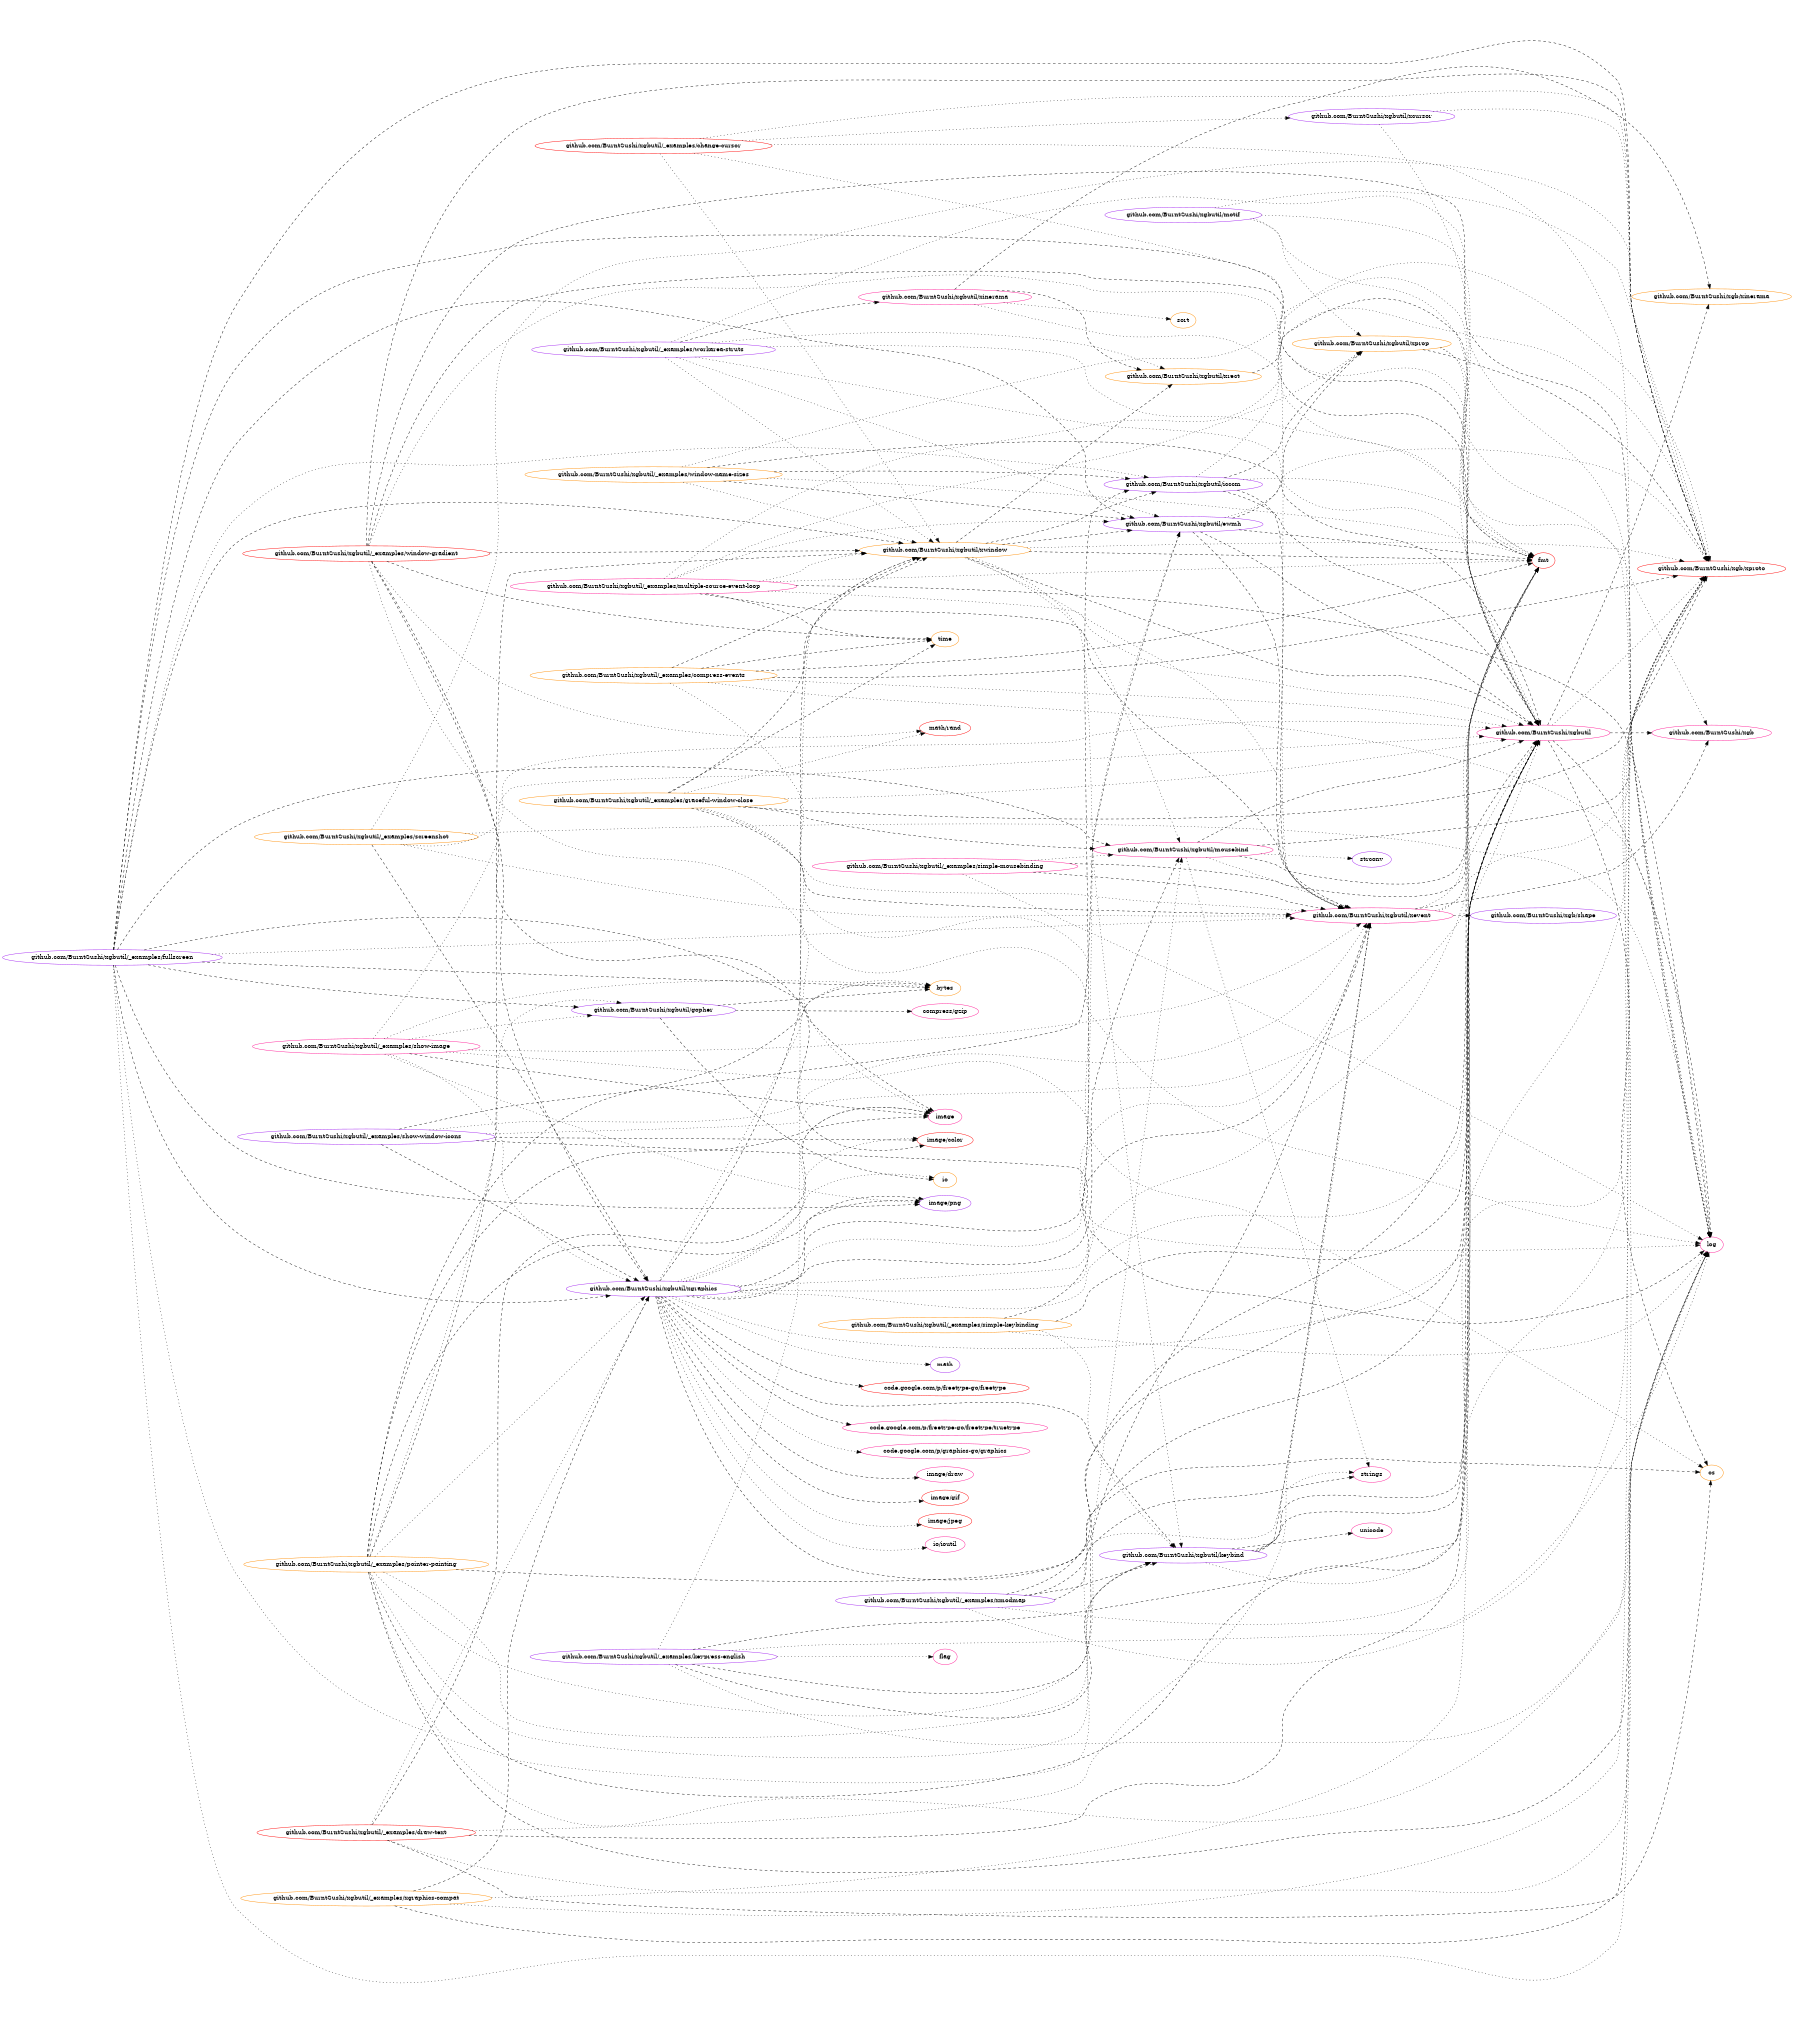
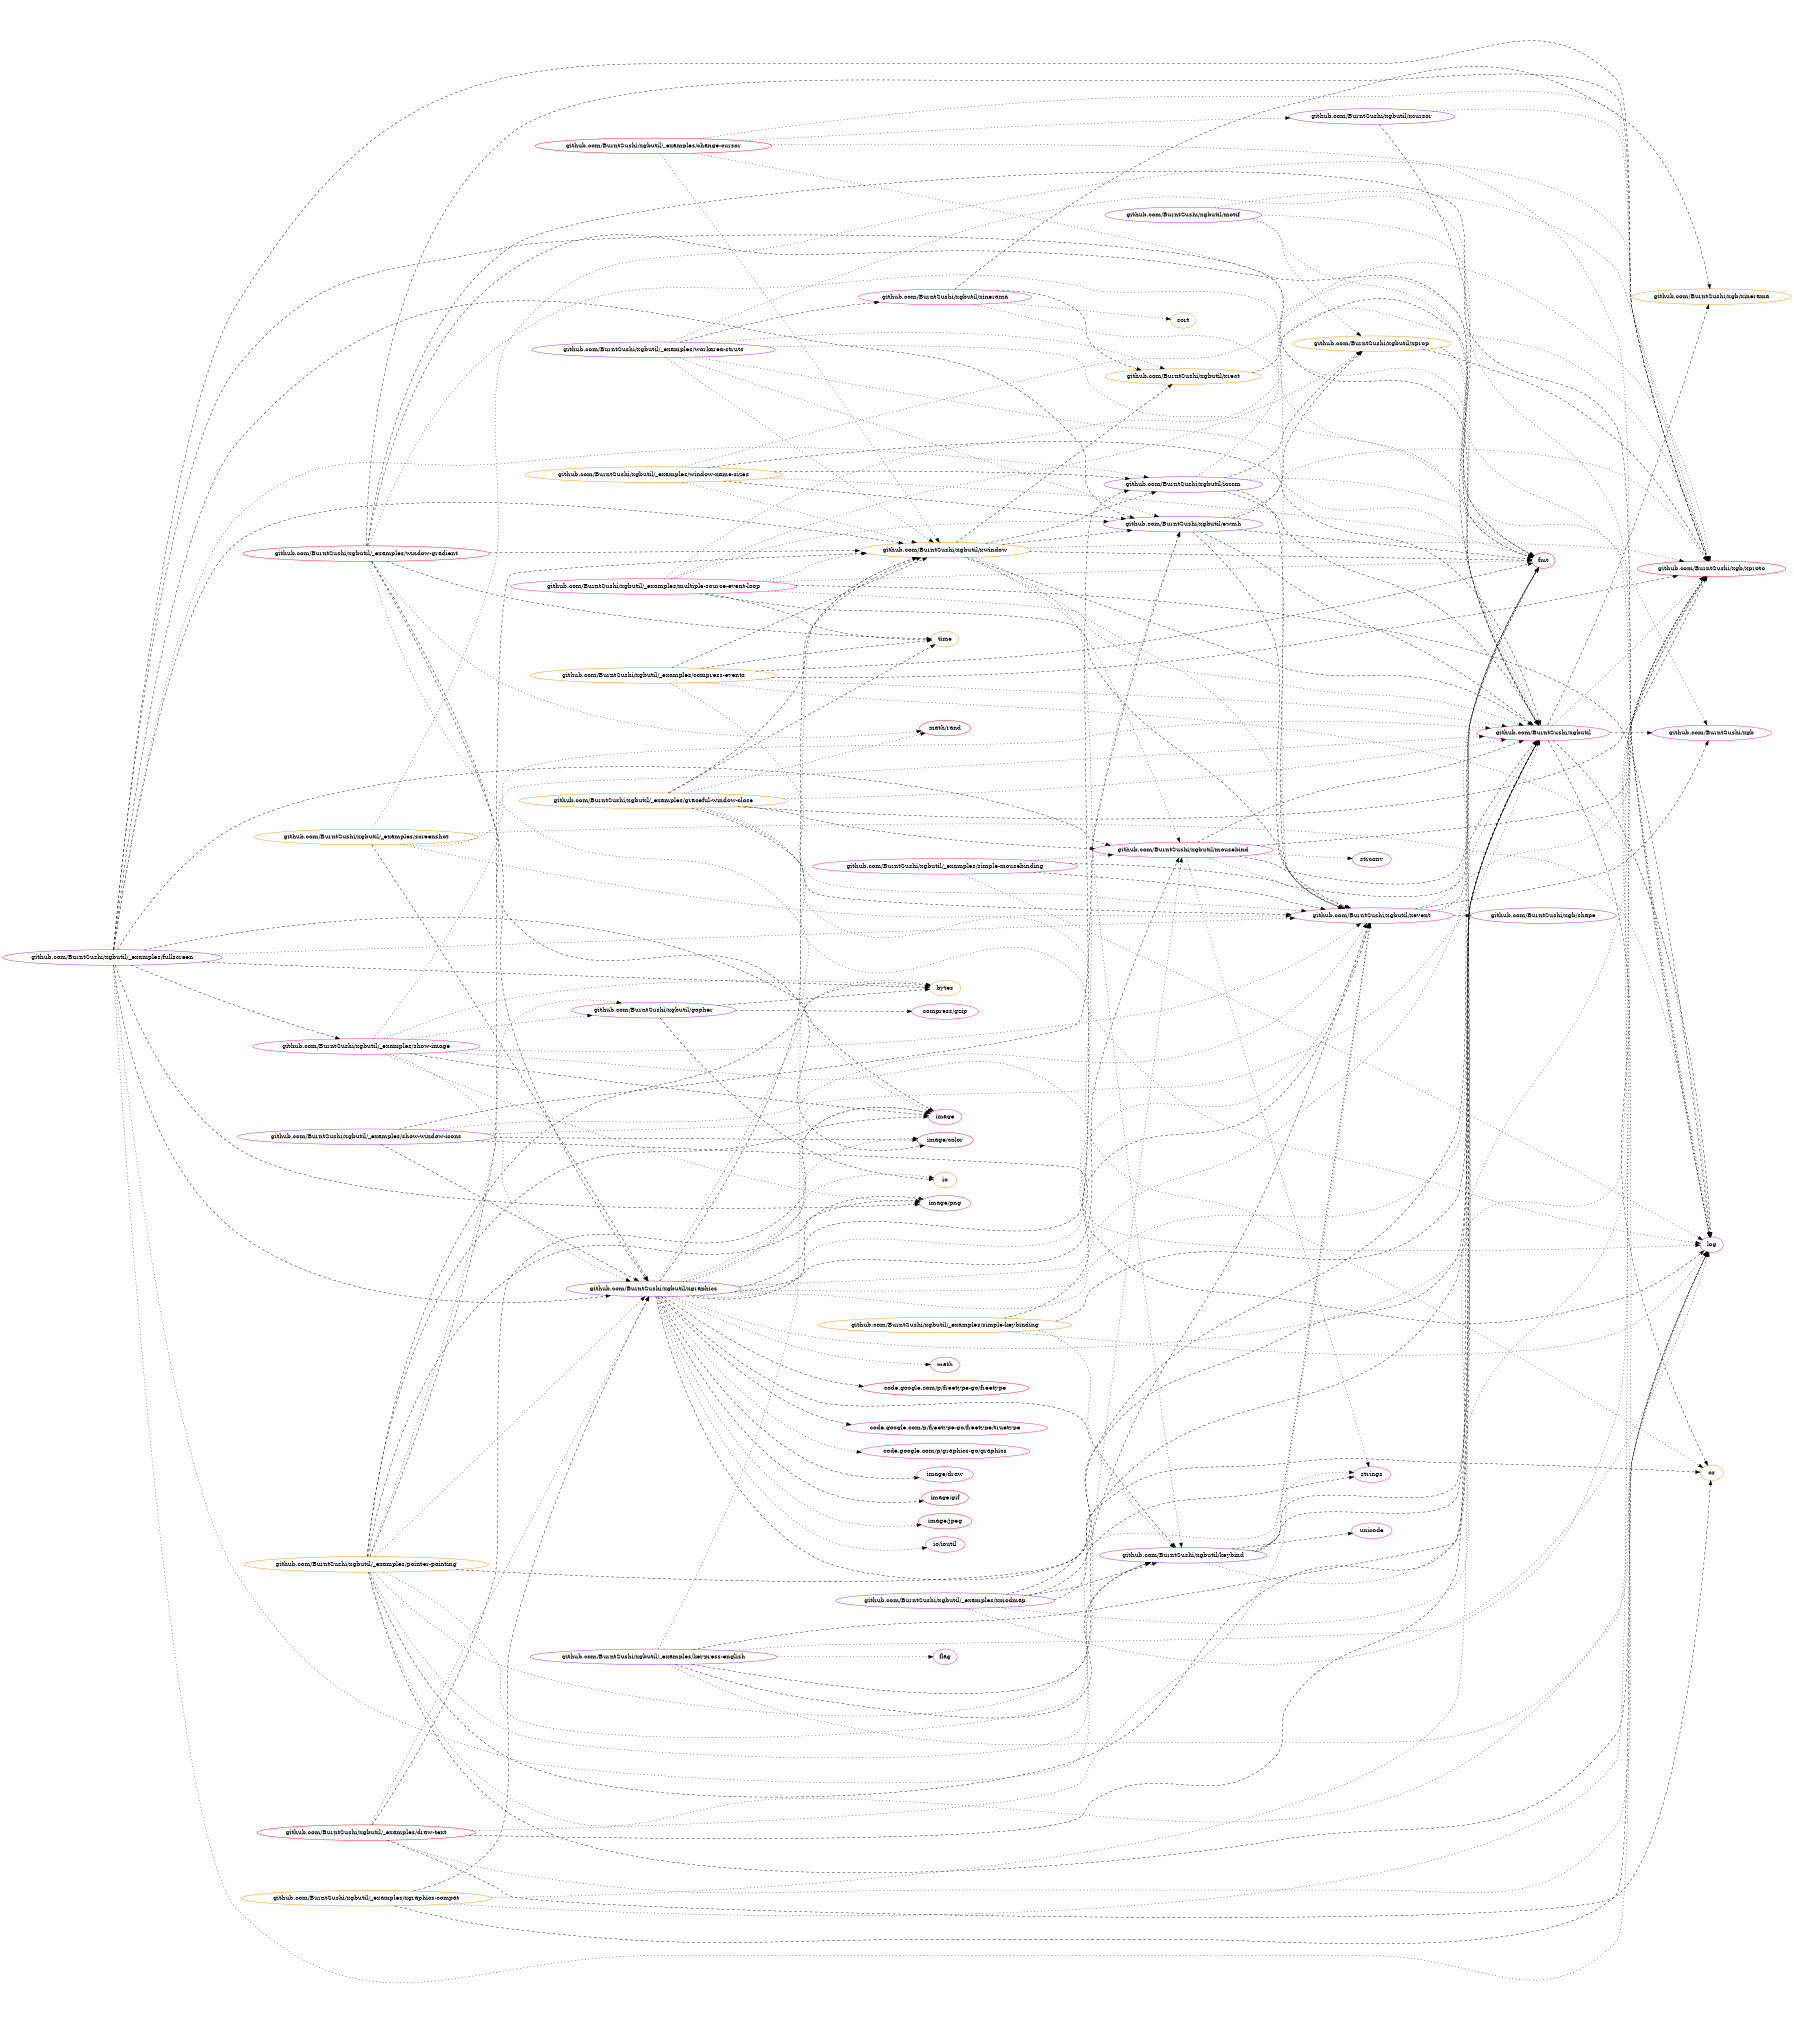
edge "github.com/BurntSushi/xgbutil/_examples/window-gradient" -> "github.com/BurntSushi/xgbutil": now "github.com/BurntSushi/xgbutil/_examples/window-gradient" -> "fmt"
edge "github.com/BurntSushi/xgbutil/xcursor" -> "github.com/BurntSushi/xgbutil": style dotted -> dashed
edge "github.com/BurntSushi/xgbutil/_examples/fullscreen" -> "github.com/BurntSushi/xgbutil/gopher": now "github.com/BurntSushi/xgbutil/_examples/fullscreen" -> "github.com/BurntSushi/xgbutil/_examples/show-image"
edge "github.com/BurntSushi/xgbutil/keybind" -> "github.com/BurntSushi/xgbutil/xevent": style dashed -> dotted
